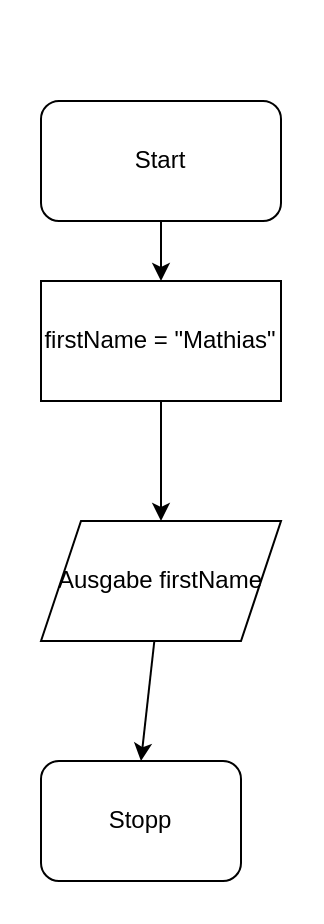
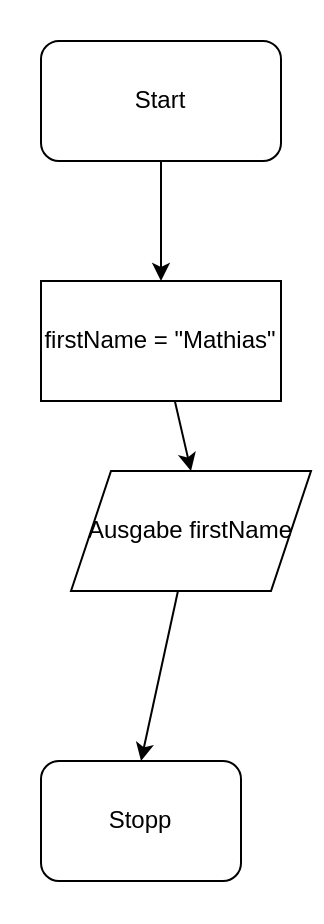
node "Start": moved (161, 161) -> (161, 101)
node "Ausgabe firstName": moved (161, 581) -> (191, 531)
